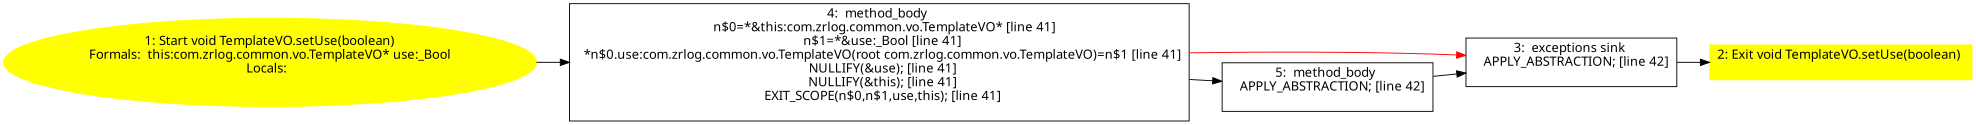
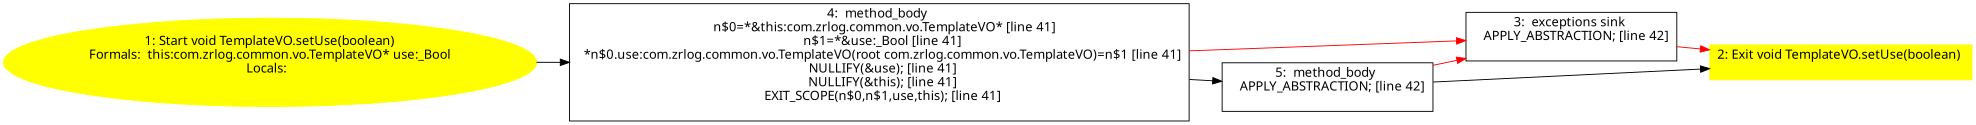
edge "3:  exceptions sink APPLY_ABSTRACTION; [line 42]" -> "2: Exit void TemplateVO.setUse(boolean)": color black -> red
edge "5:  method_body APPLY_ABSTRACTION; [line 42]" -> "3:  exceptions sink APPLY_ABSTRACTION; [line 42]": color black -> red
edge "5:  method_body APPLY_ABSTRACTION; [line 42]" -> "2: Exit void TemplateVO.setUse(boolean)": added
